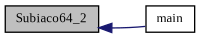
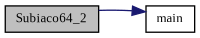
edge "main" -> "Subiaco64_2": reversed
